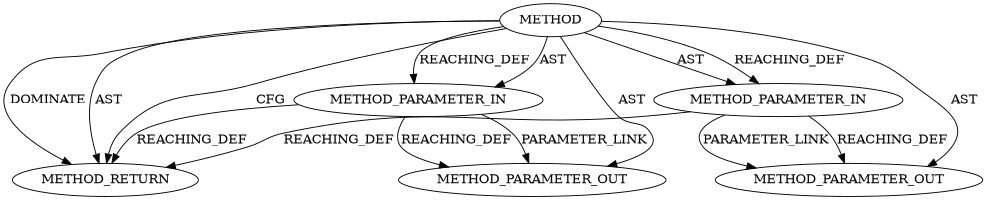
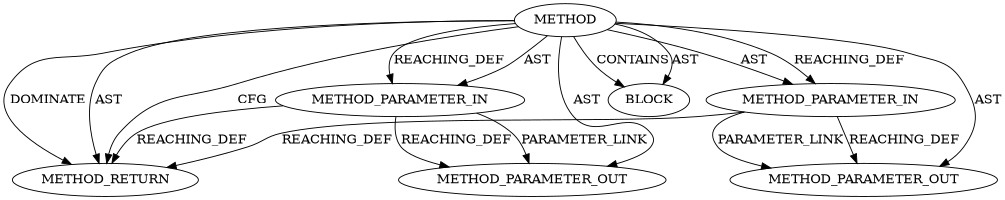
node "BLOCK": added
